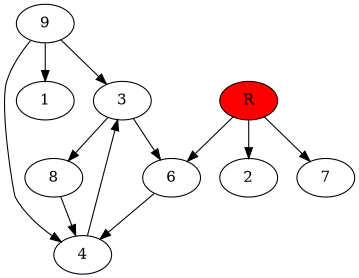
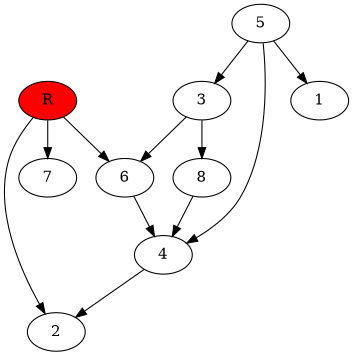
node "9": label "9" -> "5"
edge "4" -> "3": now "4" -> "2"
